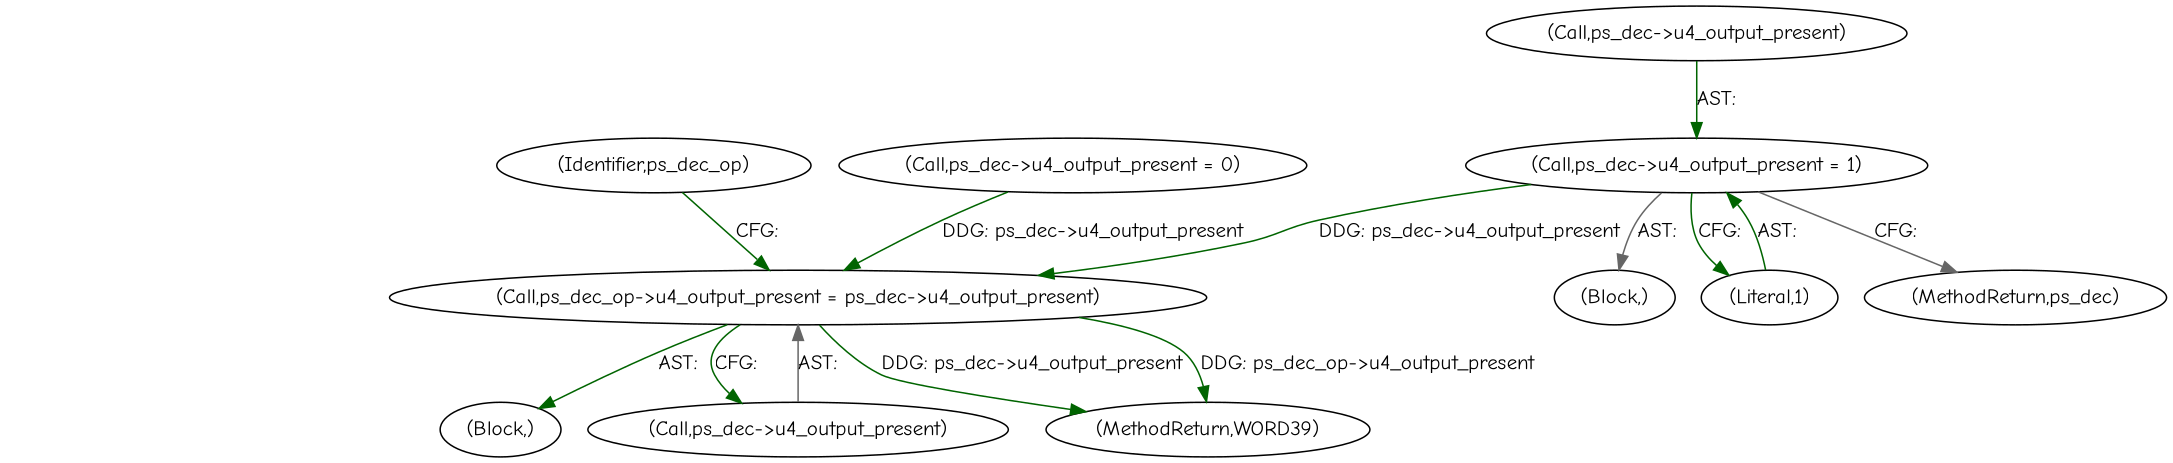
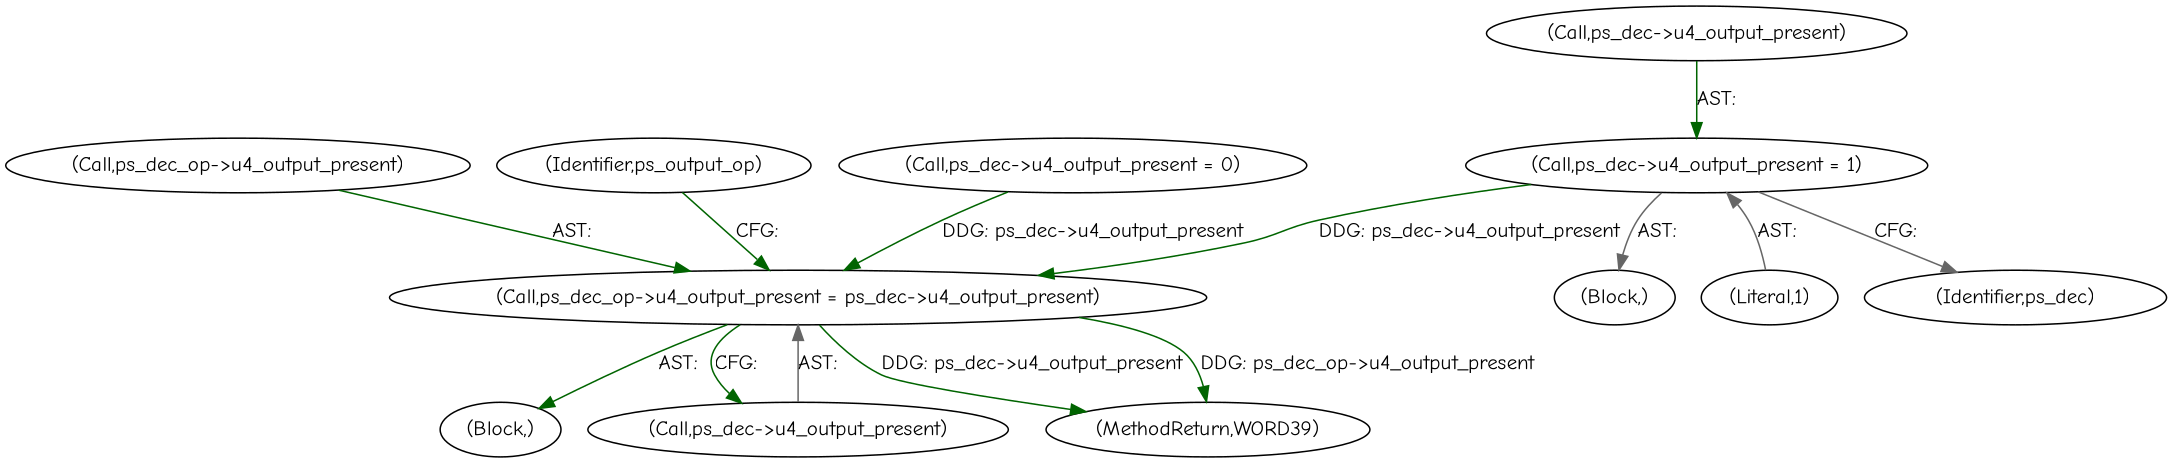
node "(Call,ps_dec_op->u4_output_present)": added
node "(Identifier,ps_dec_op)": label "(Identifier,ps_dec_op)" -> "(Identifier,ps_output_op)"
edge "(Call,ps_dec->u4_output_present = 1)" -> "(Literal,1)": removed, label "CFG:"
edge "(Literal,1)" -> "(Call,ps_dec->u4_output_present = 1)": color darkgreen -> gray40
node "(MethodReturn,ps_dec)": label "(MethodReturn,ps_dec)" -> "(Identifier,ps_dec)"
